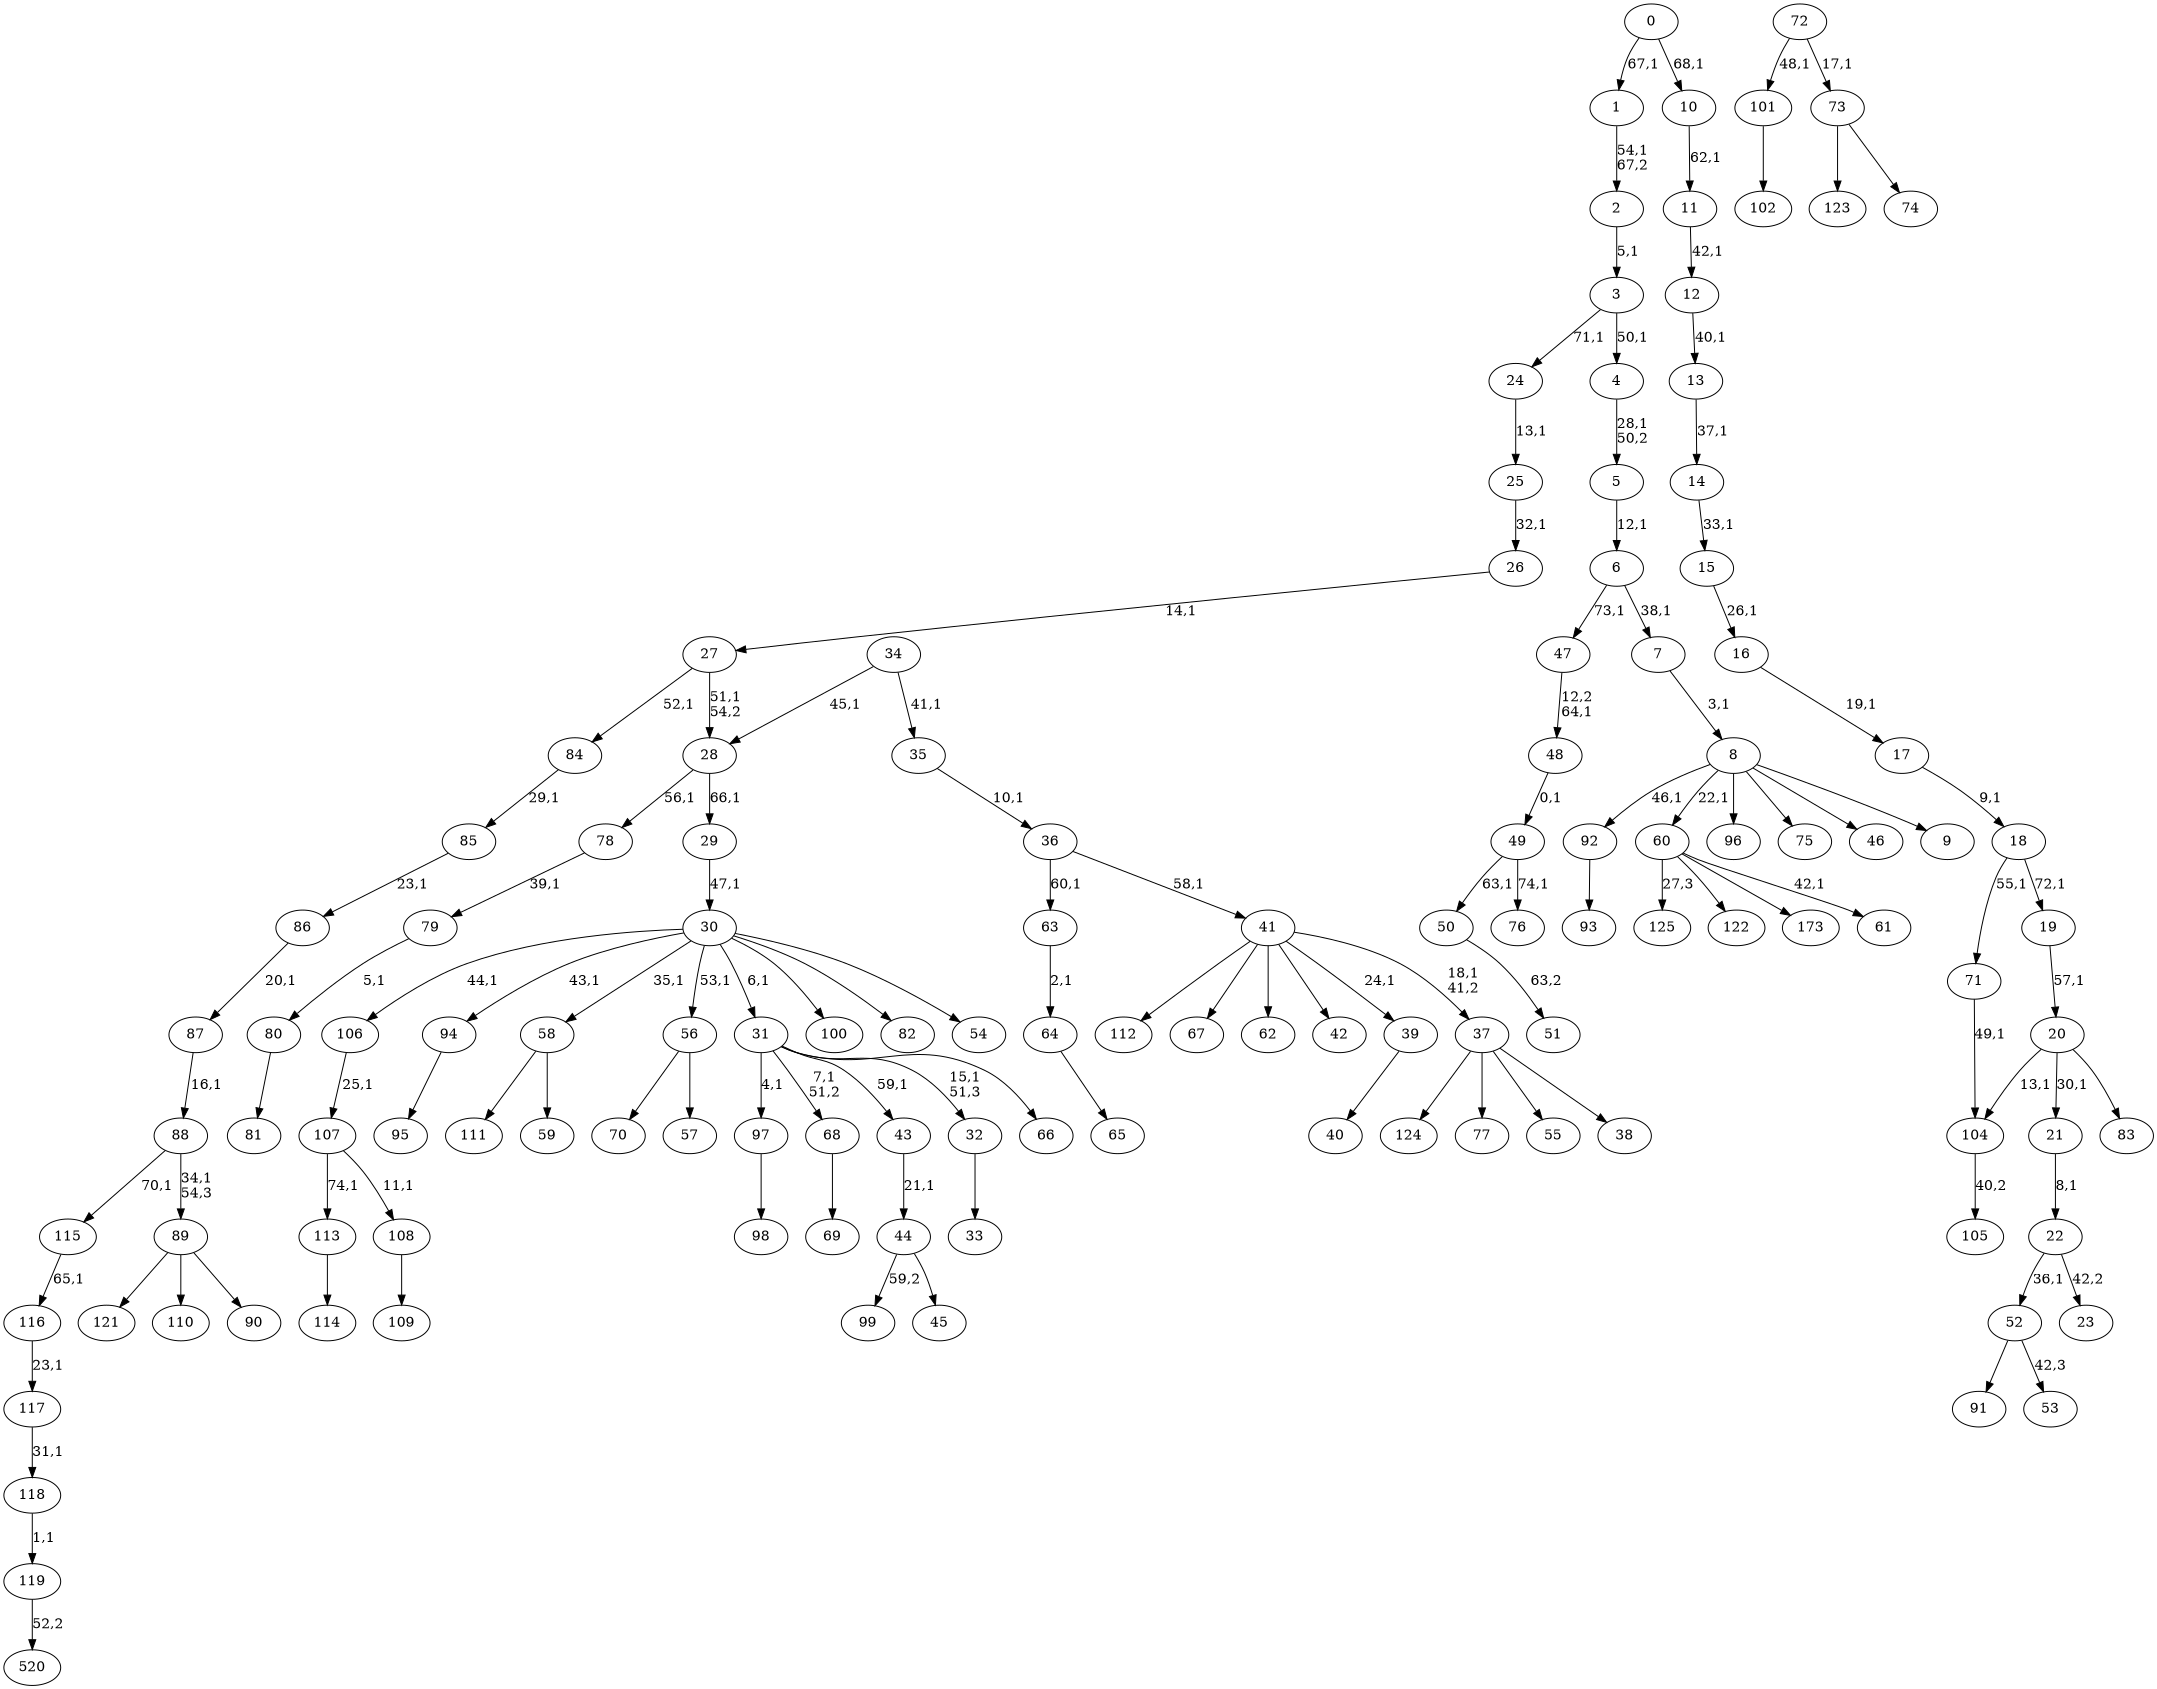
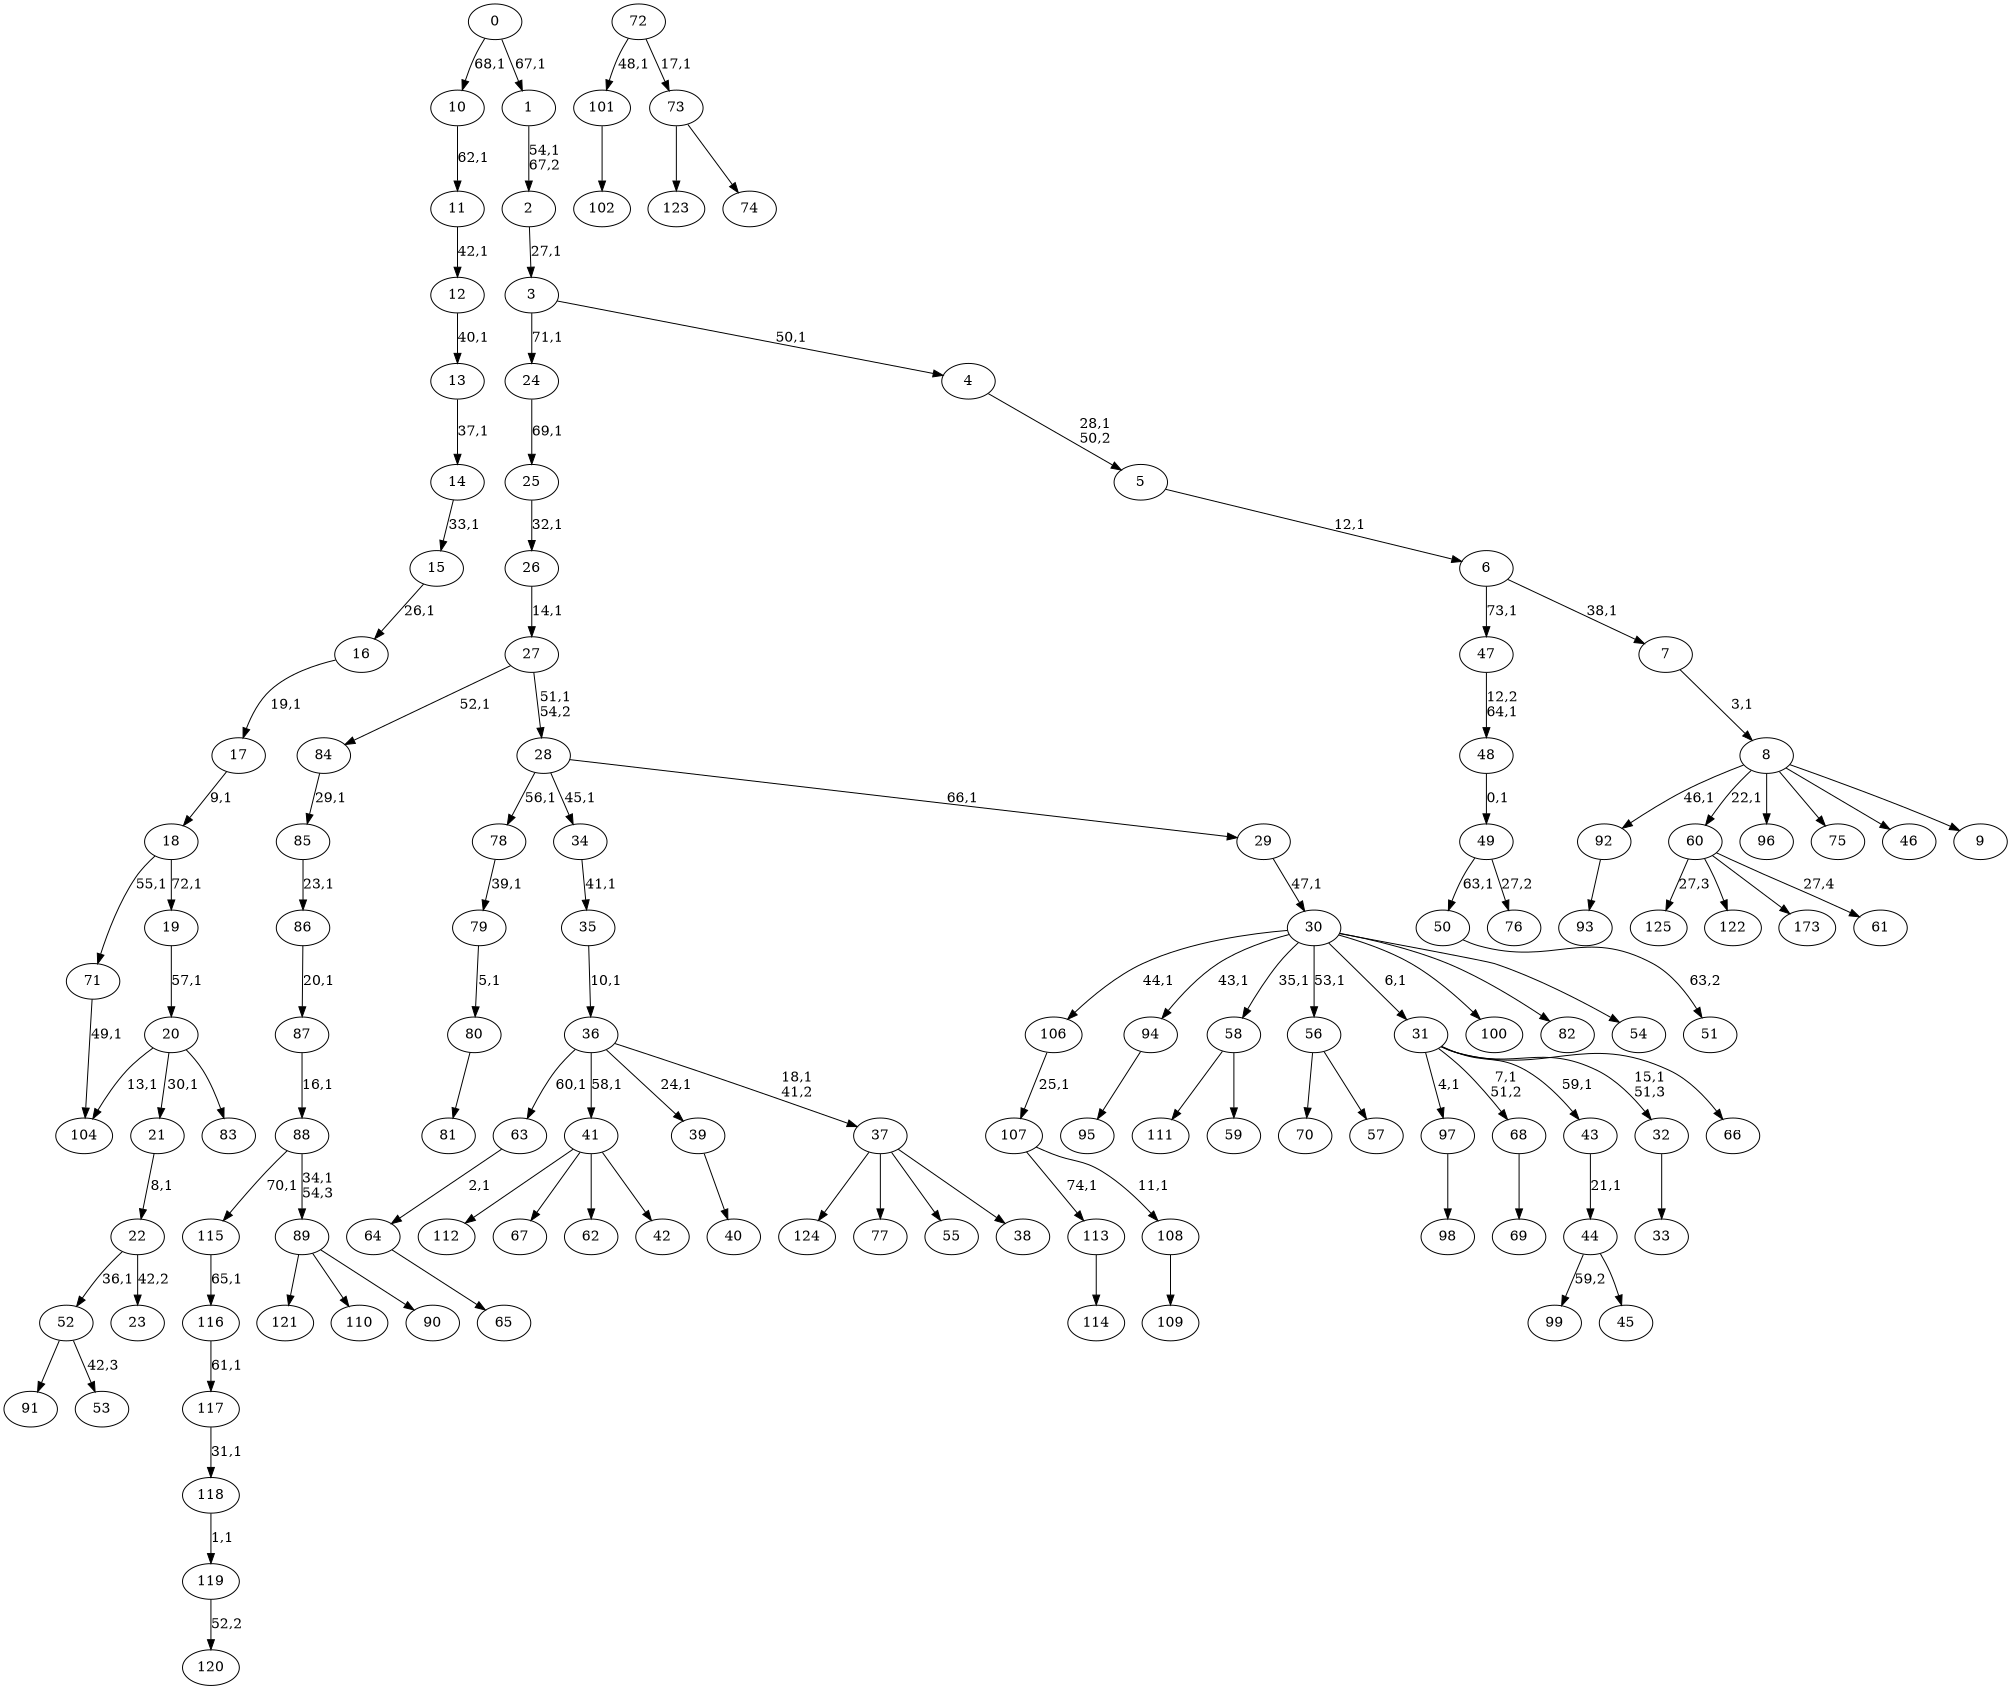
edge "2" -> "3": label "5,1" -> "27,1"
edge "24" -> "25": label "13,1" -> "69,1"
edge "34" -> "28": reversed
edge "49" -> "76": label "74,1" -> "27,2"
edge "60" -> "61": label "42,1" -> "27,4"
edge "41" -> "37": now "36" -> "37"
edge "41" -> "39": now "36" -> "39"
node "105": removed
edge "116" -> "117": label "23,1" -> "61,1"
node "520": label "520" -> "120"
